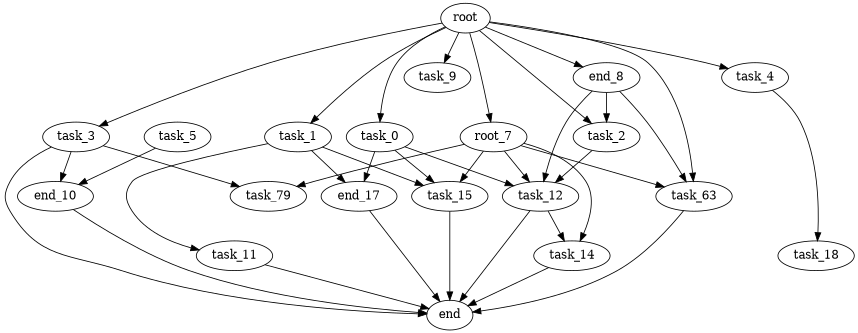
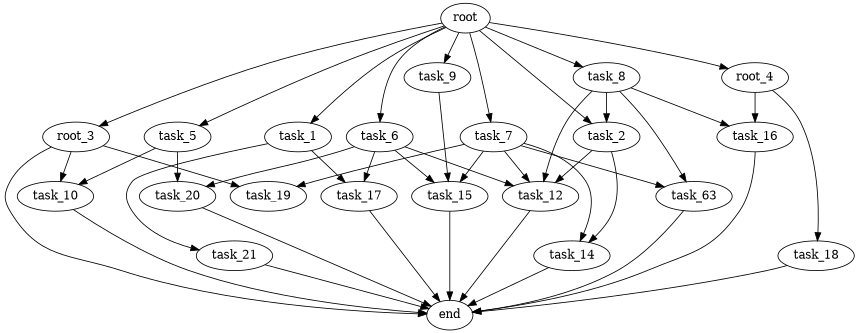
edge "root" -> "task_63": now "root" -> "task_5"
node "end_8": label "end_8" -> "task_8"
node "task_4": label "task_4" -> "root_4"
node "task_3": label "task_3" -> "root_3"
node "task_0": label "task_0" -> "task_6"
node "root_7": label "root_7" -> "task_7"
node "task_16": added
edge "task_1" -> "task_15": now "task_9" -> "task_15"
node "end_10": label "end_10" -> "task_10"
node "task_20": added
node "task_79": label "task_79" -> "task_19"
node "end_17": label "end_17" -> "task_17"
edge "task_12" -> "task_14": now "task_2" -> "task_14"
node "task_11": label "task_11" -> "task_21"
edge "task_18" -> "end": added
